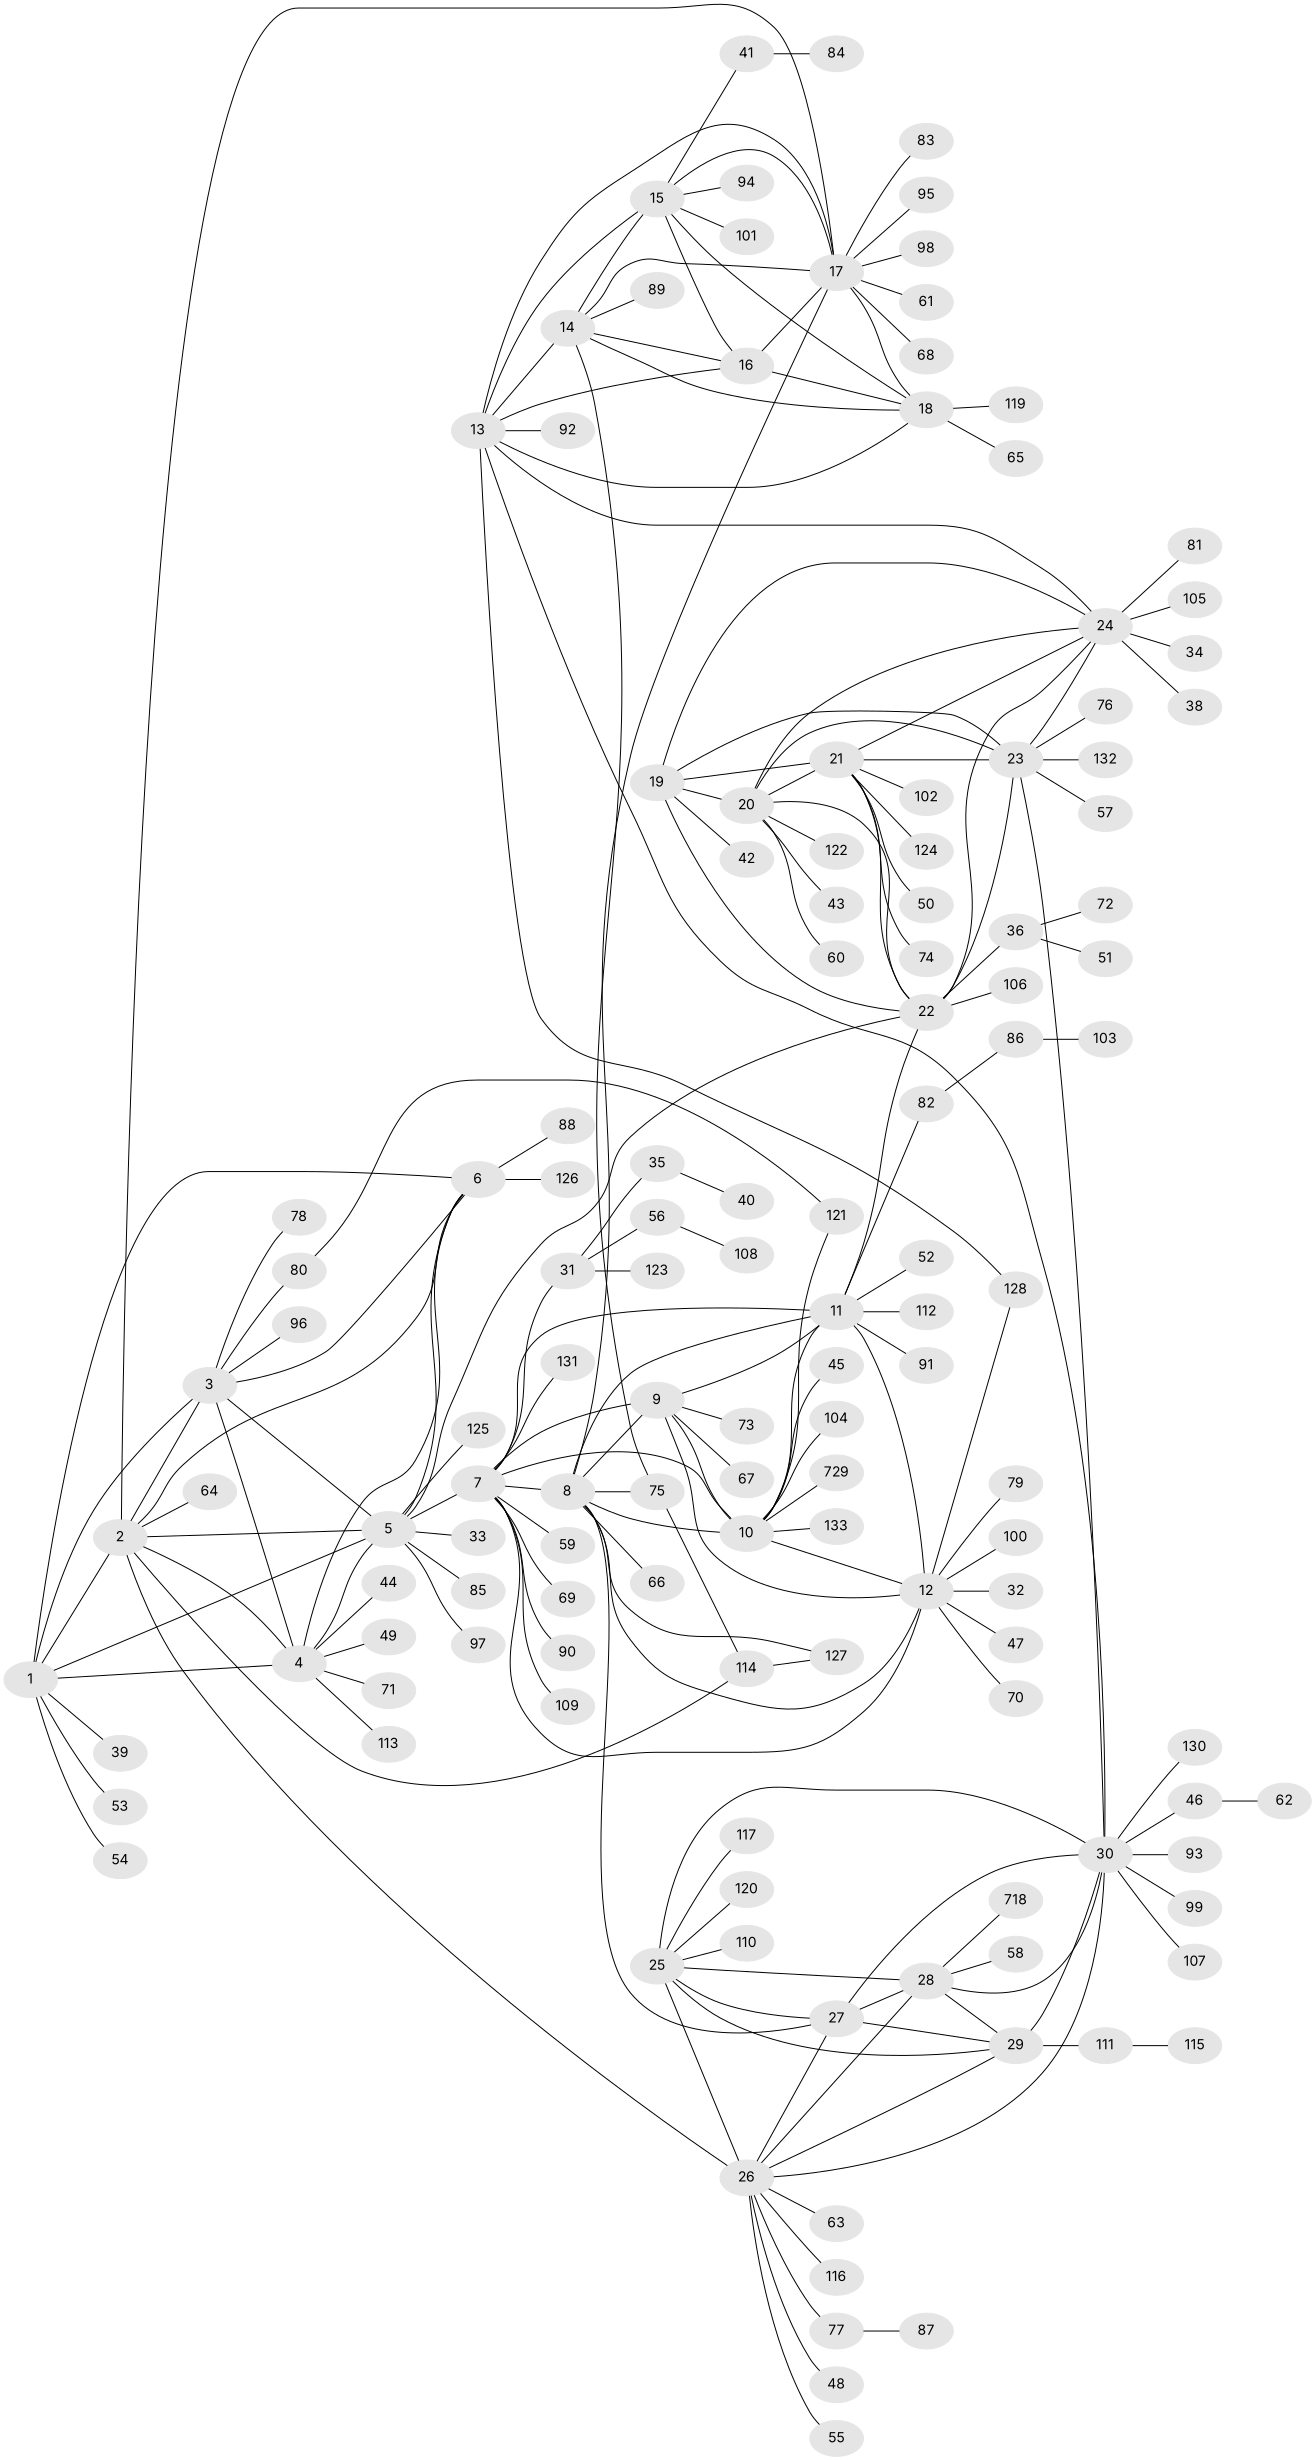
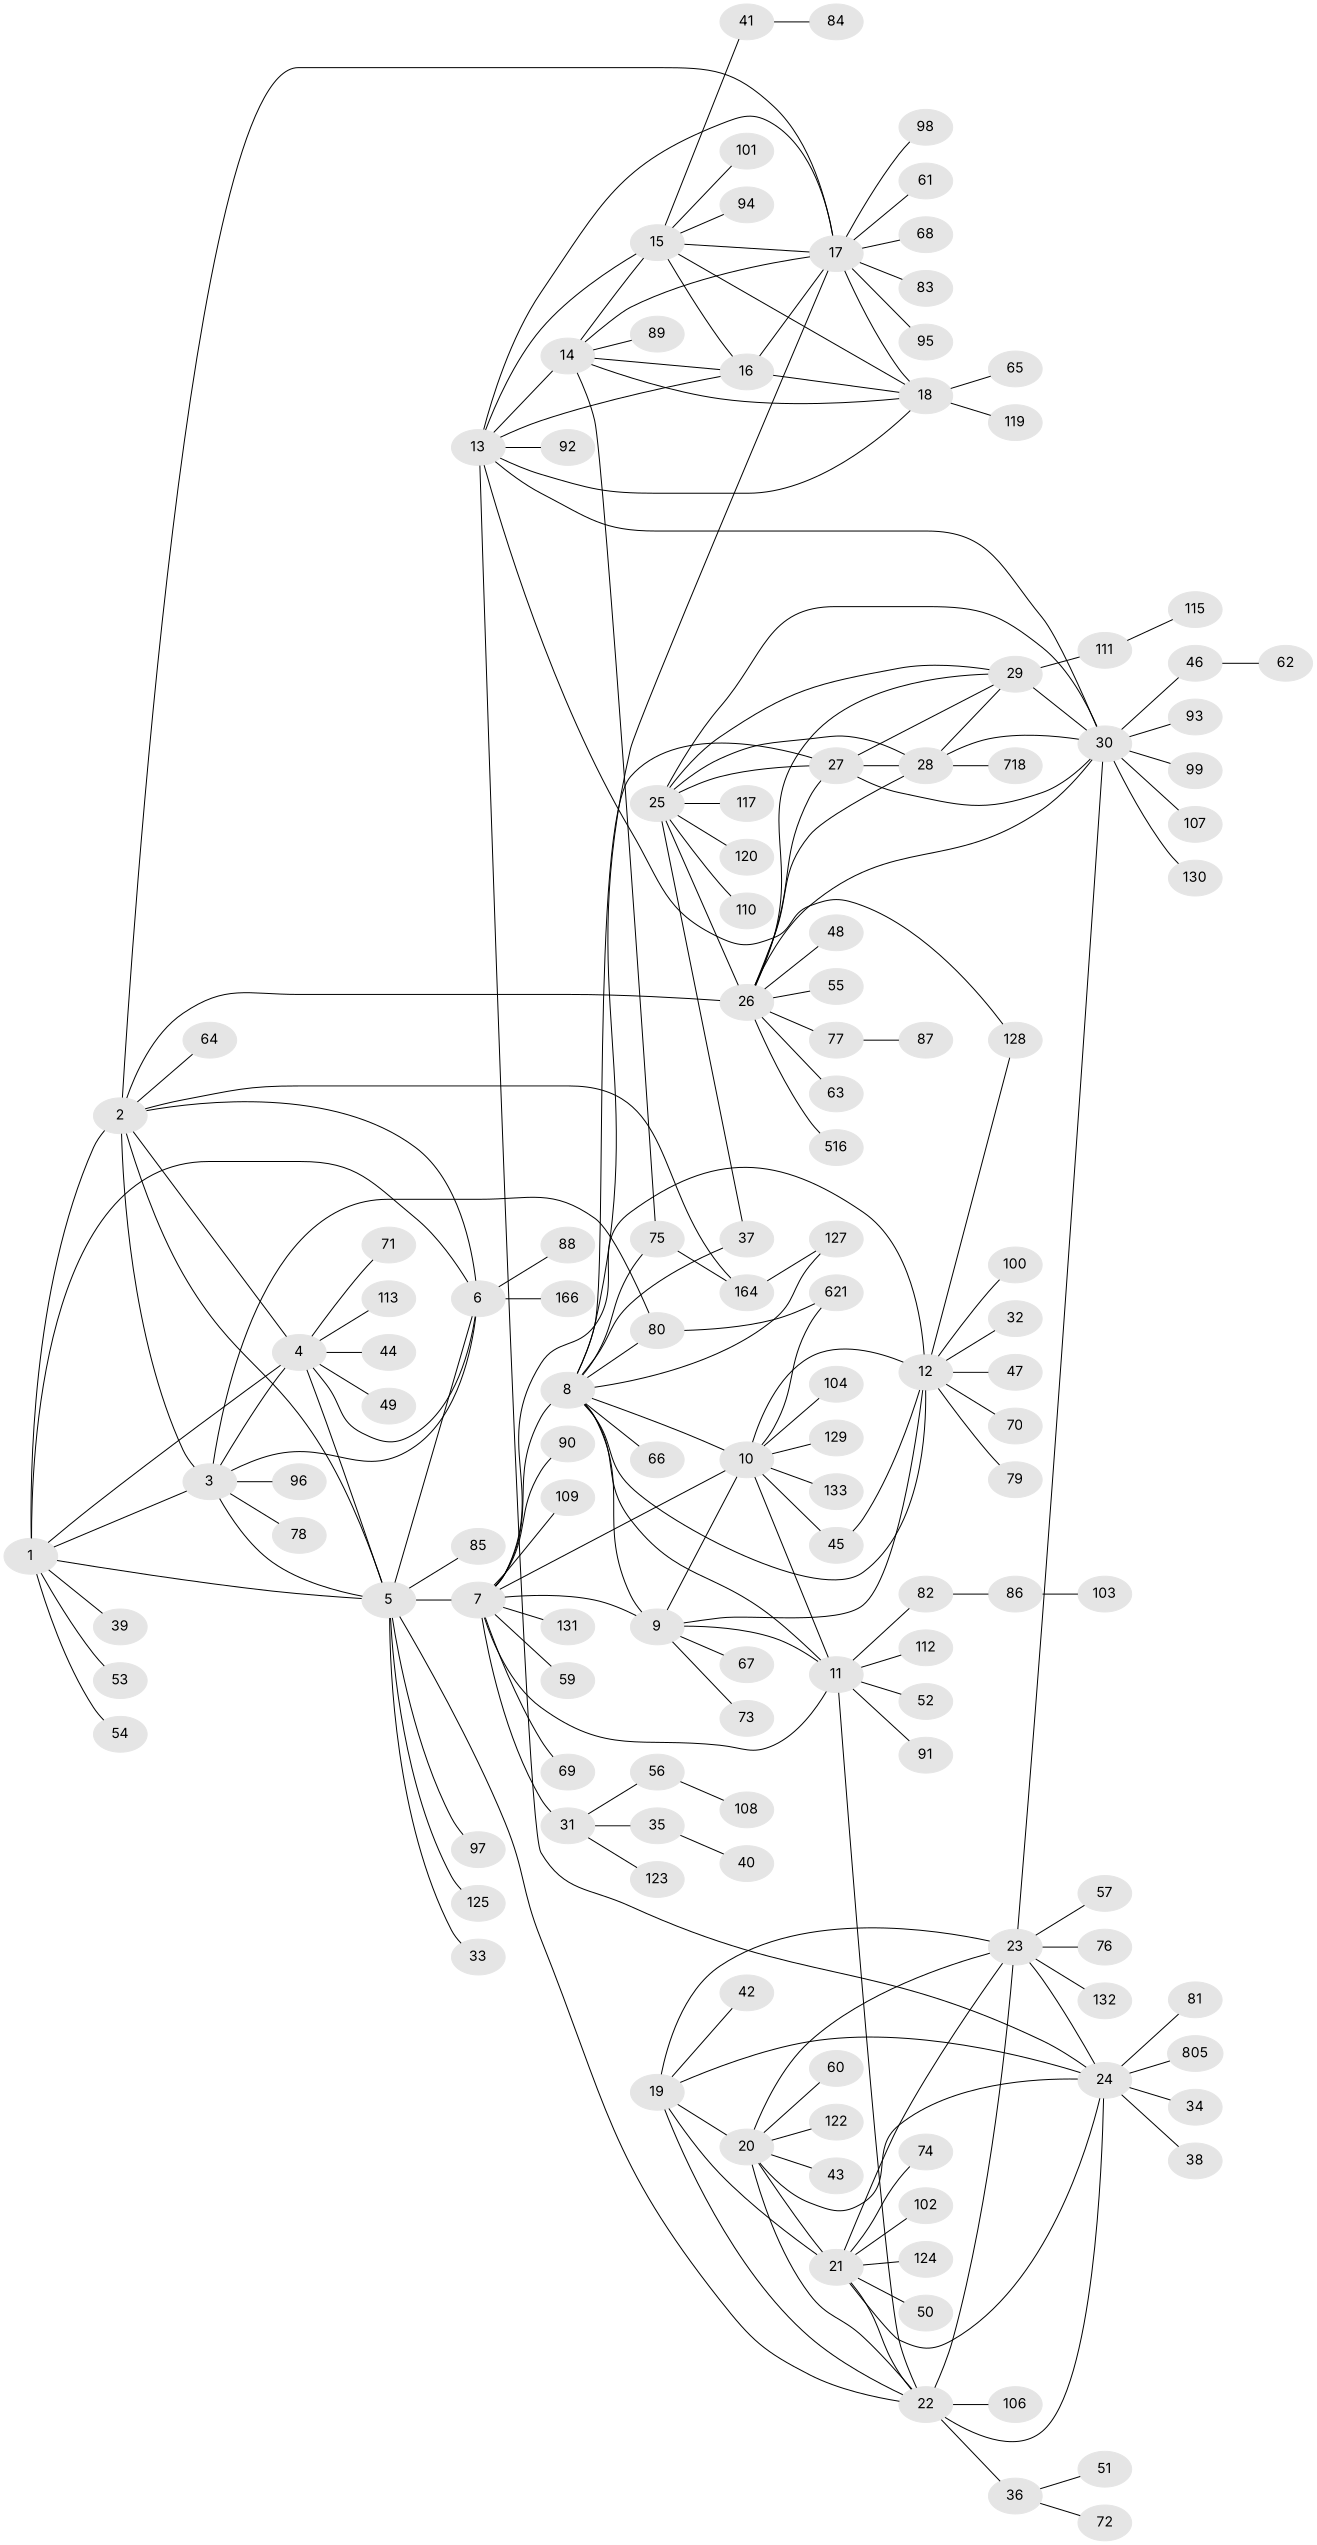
node "105": label "105" -> "805"
node "126": label "126" -> "166"
node "121": label "121" -> "621"
node "37": added
edge "80" -- "8": added
edge "11" -- "12": now "45" -- "12"
node "729": label "729" -> "129"
node "114": label "114" -> "164"
node "58": removed
node "116": label "116" -> "516"
